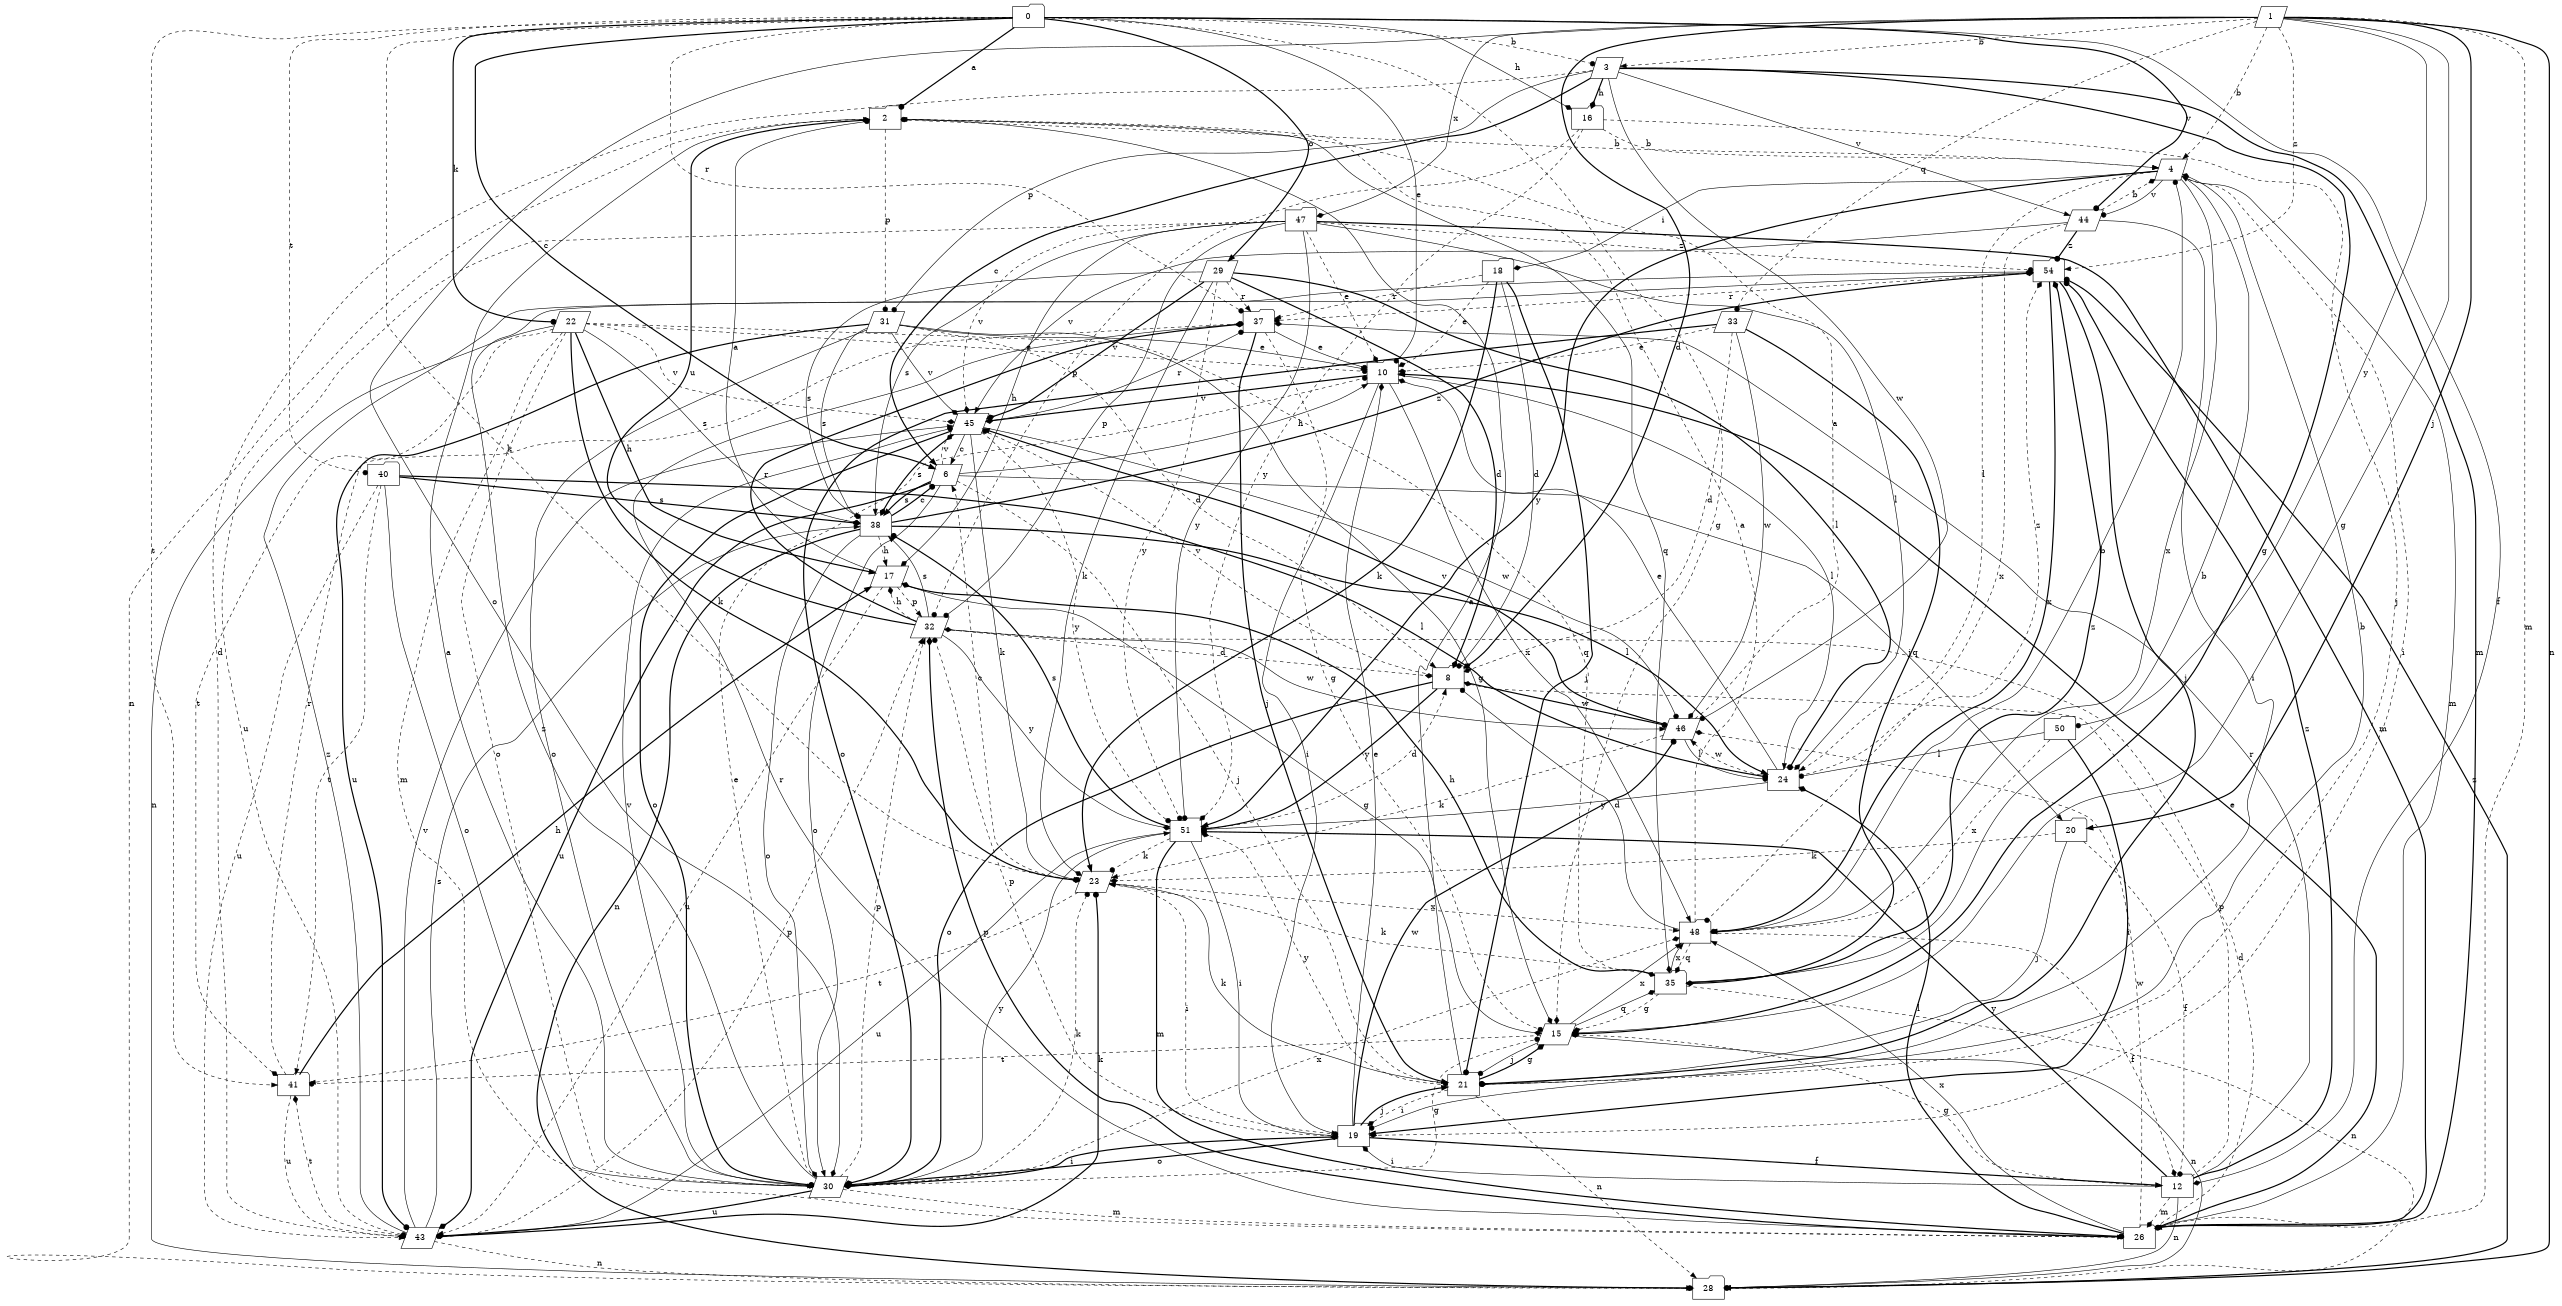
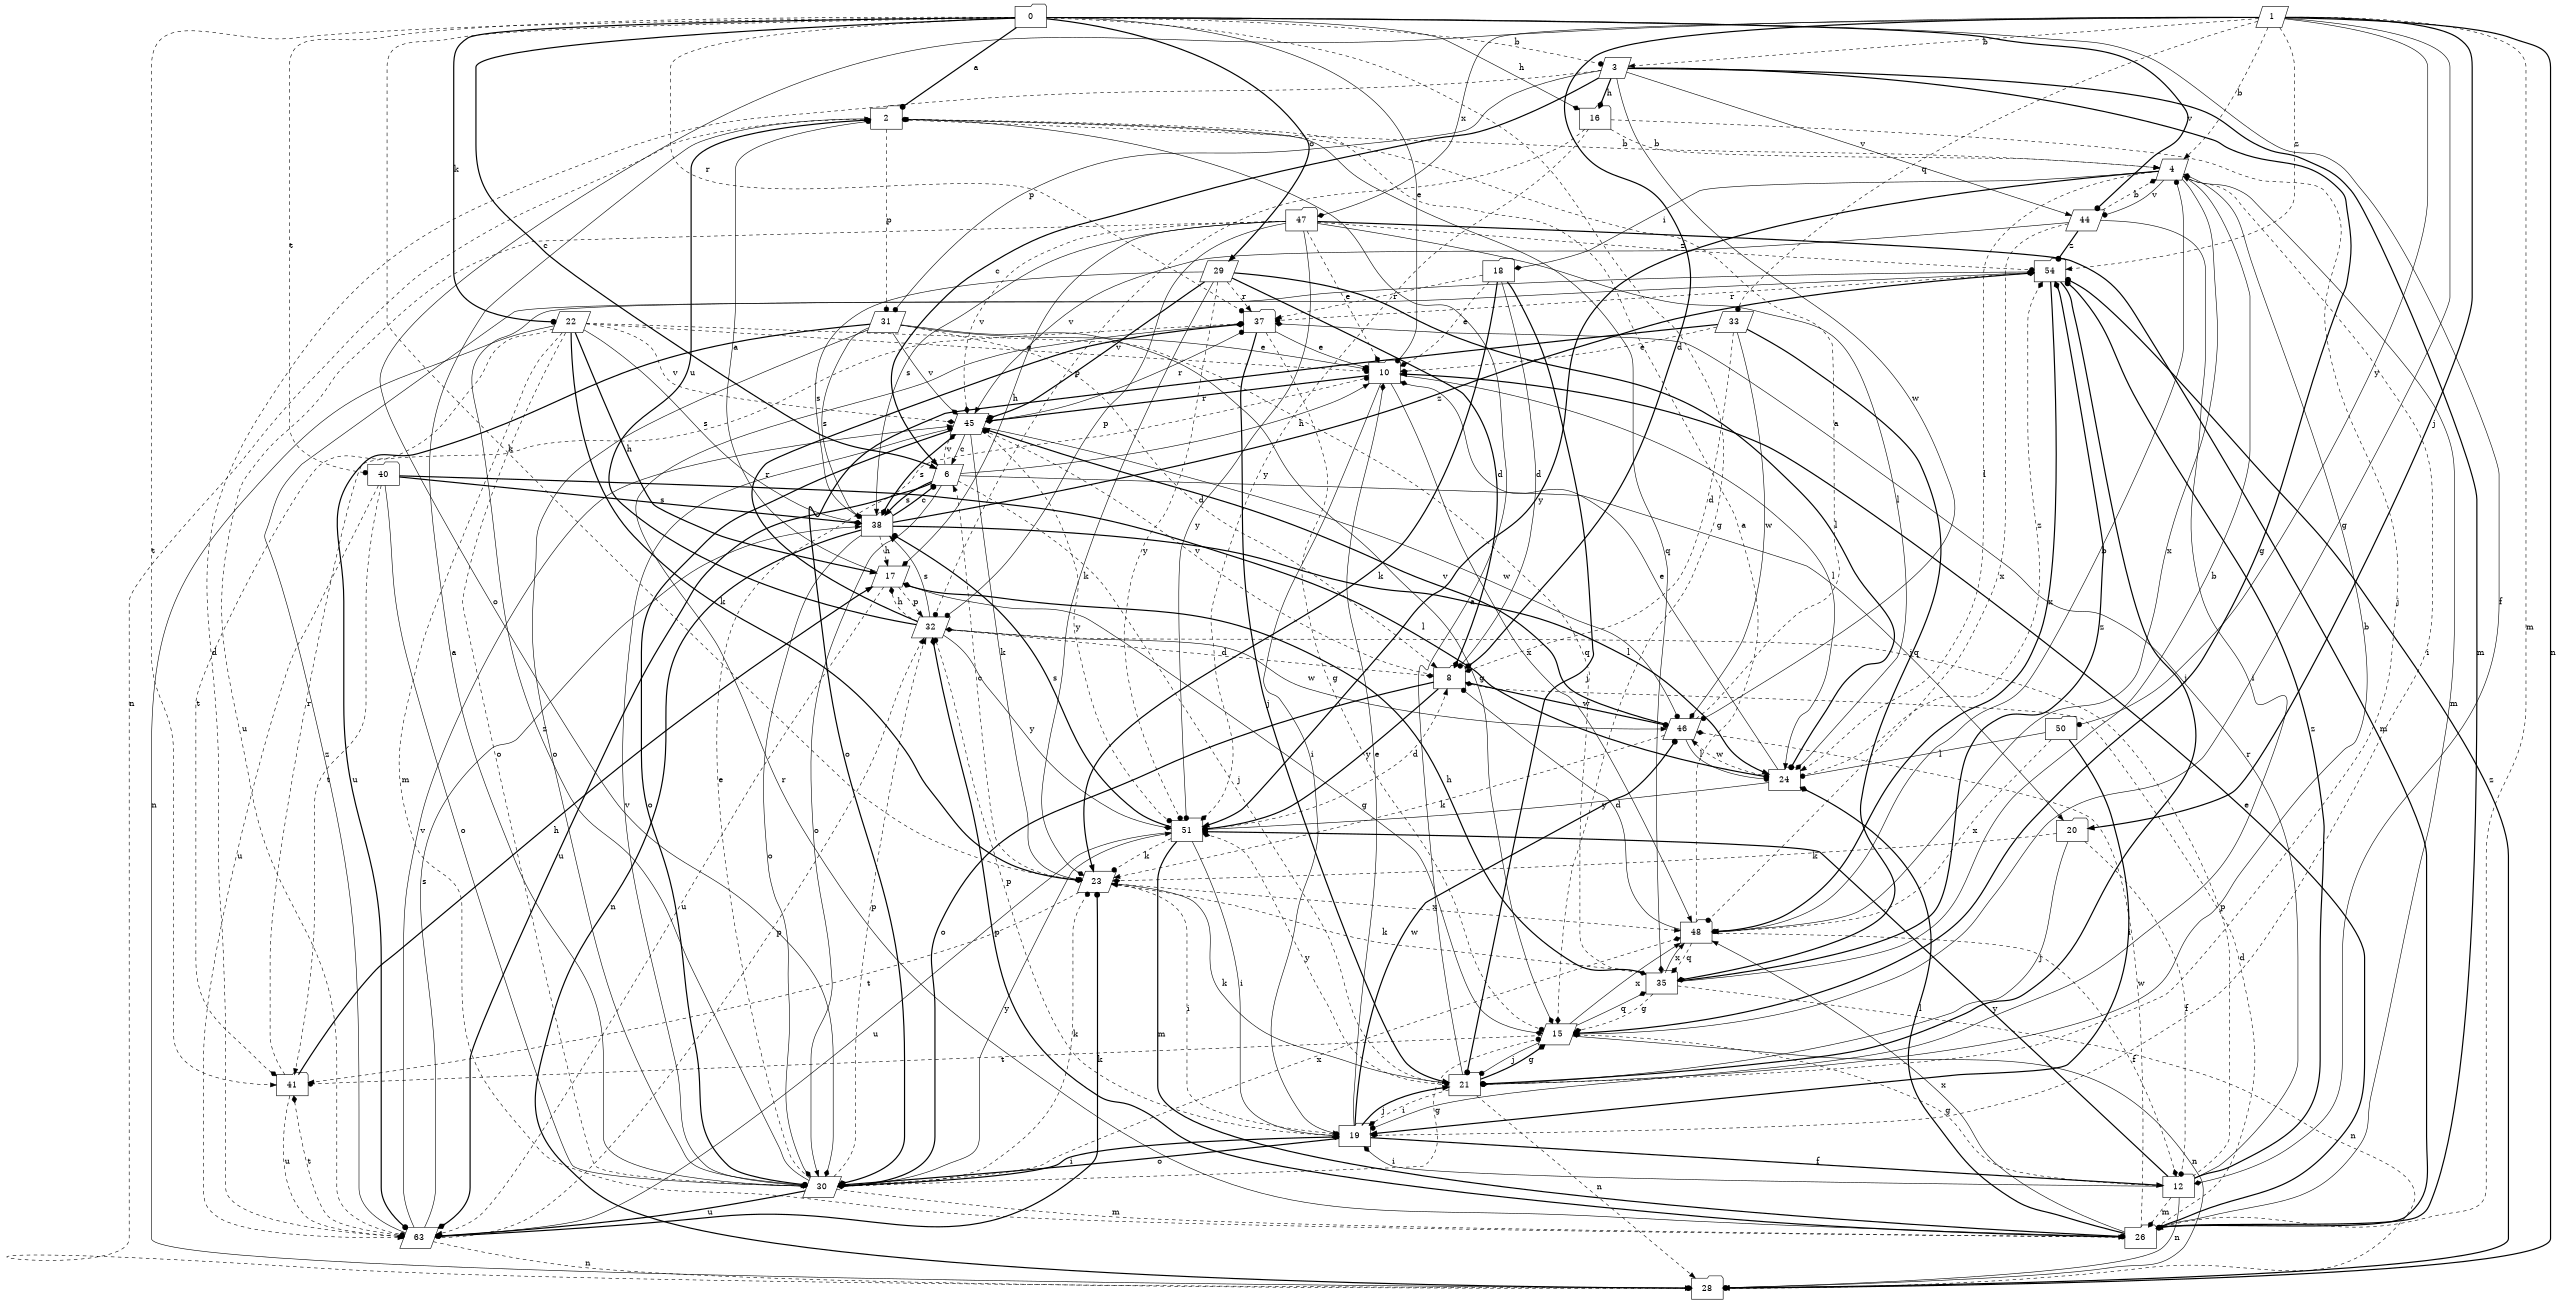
edge "10" -> "45": label "v" -> "r"
node "43": label "43" -> "63"
